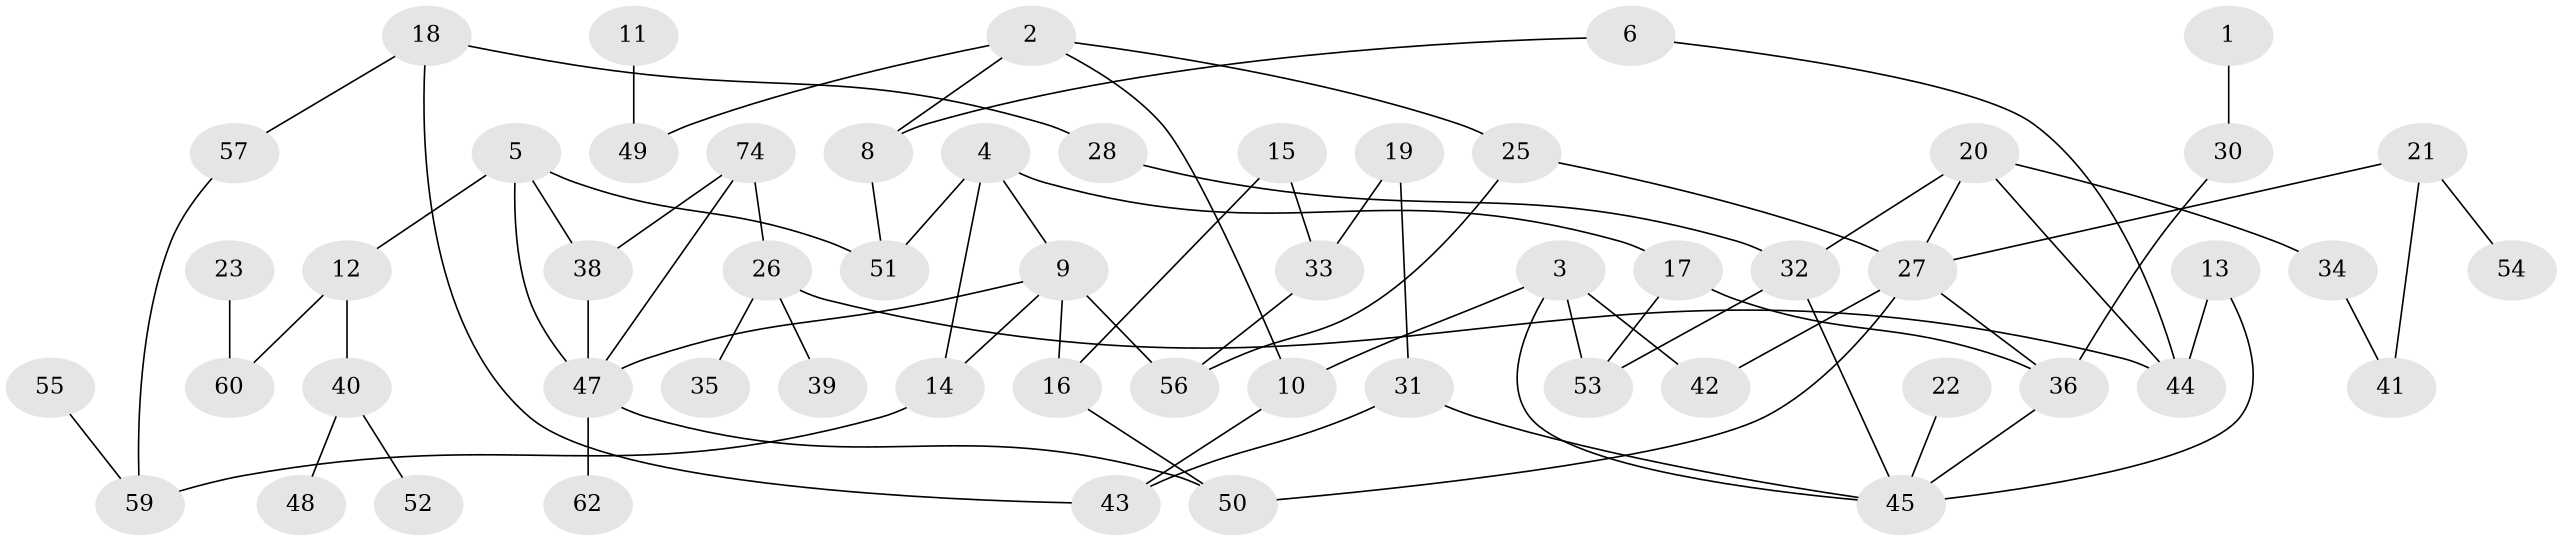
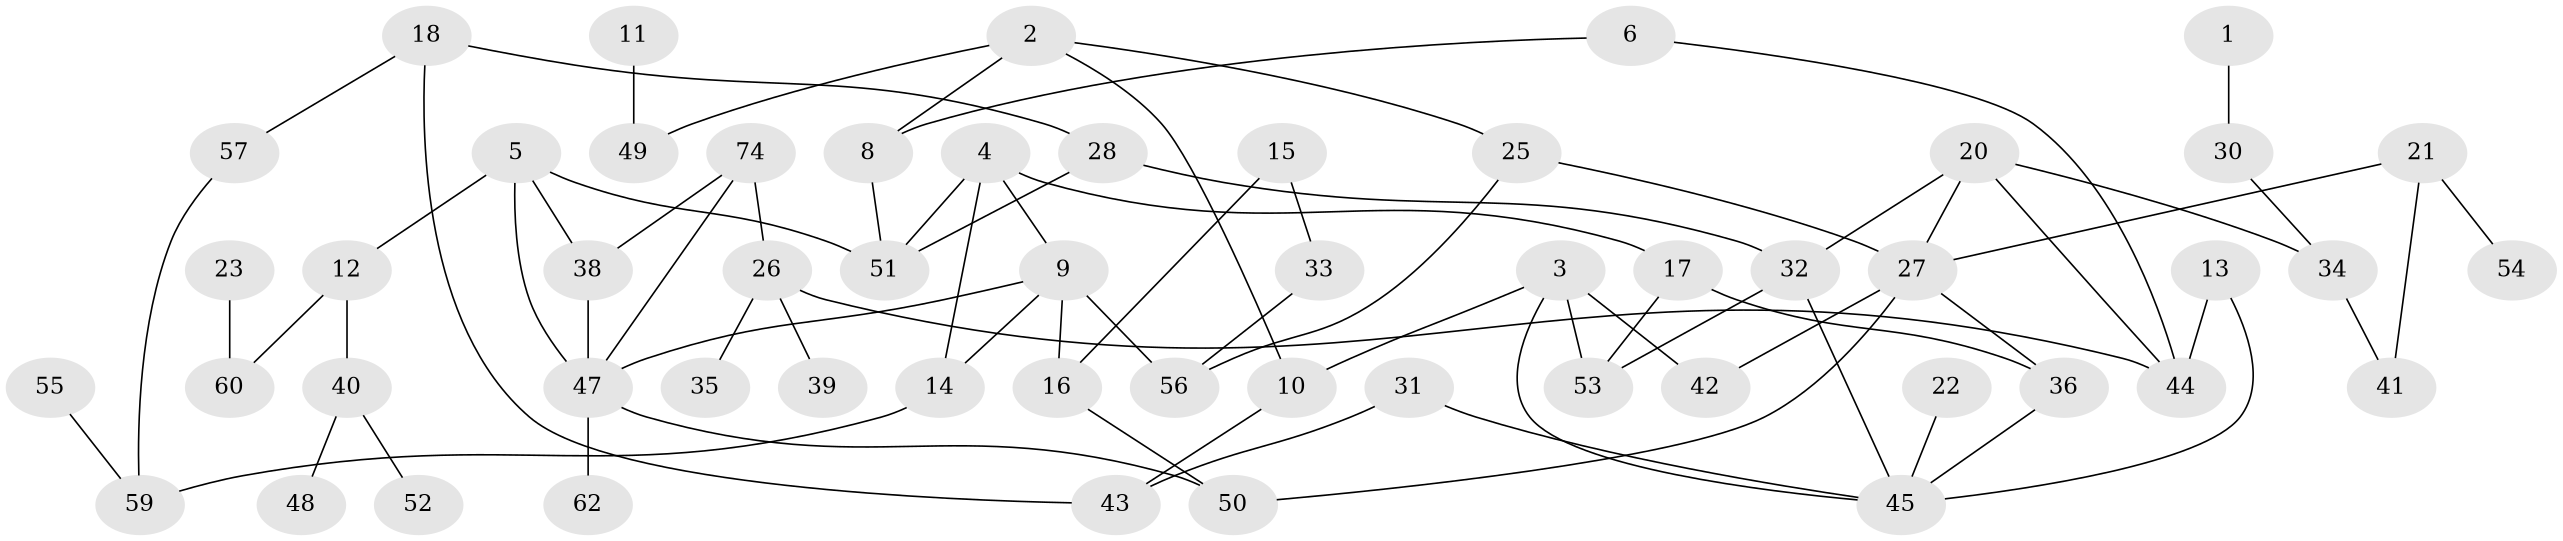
node "19": removed
edge "28" -- "51": added
edge "30" -- "36": now "30" -- "34"
